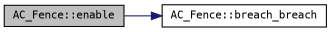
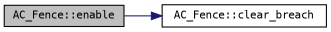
node "AC_Fence::breach_breach": label "AC_Fence::breach_breach" -> "AC_Fence::clear_breach"
